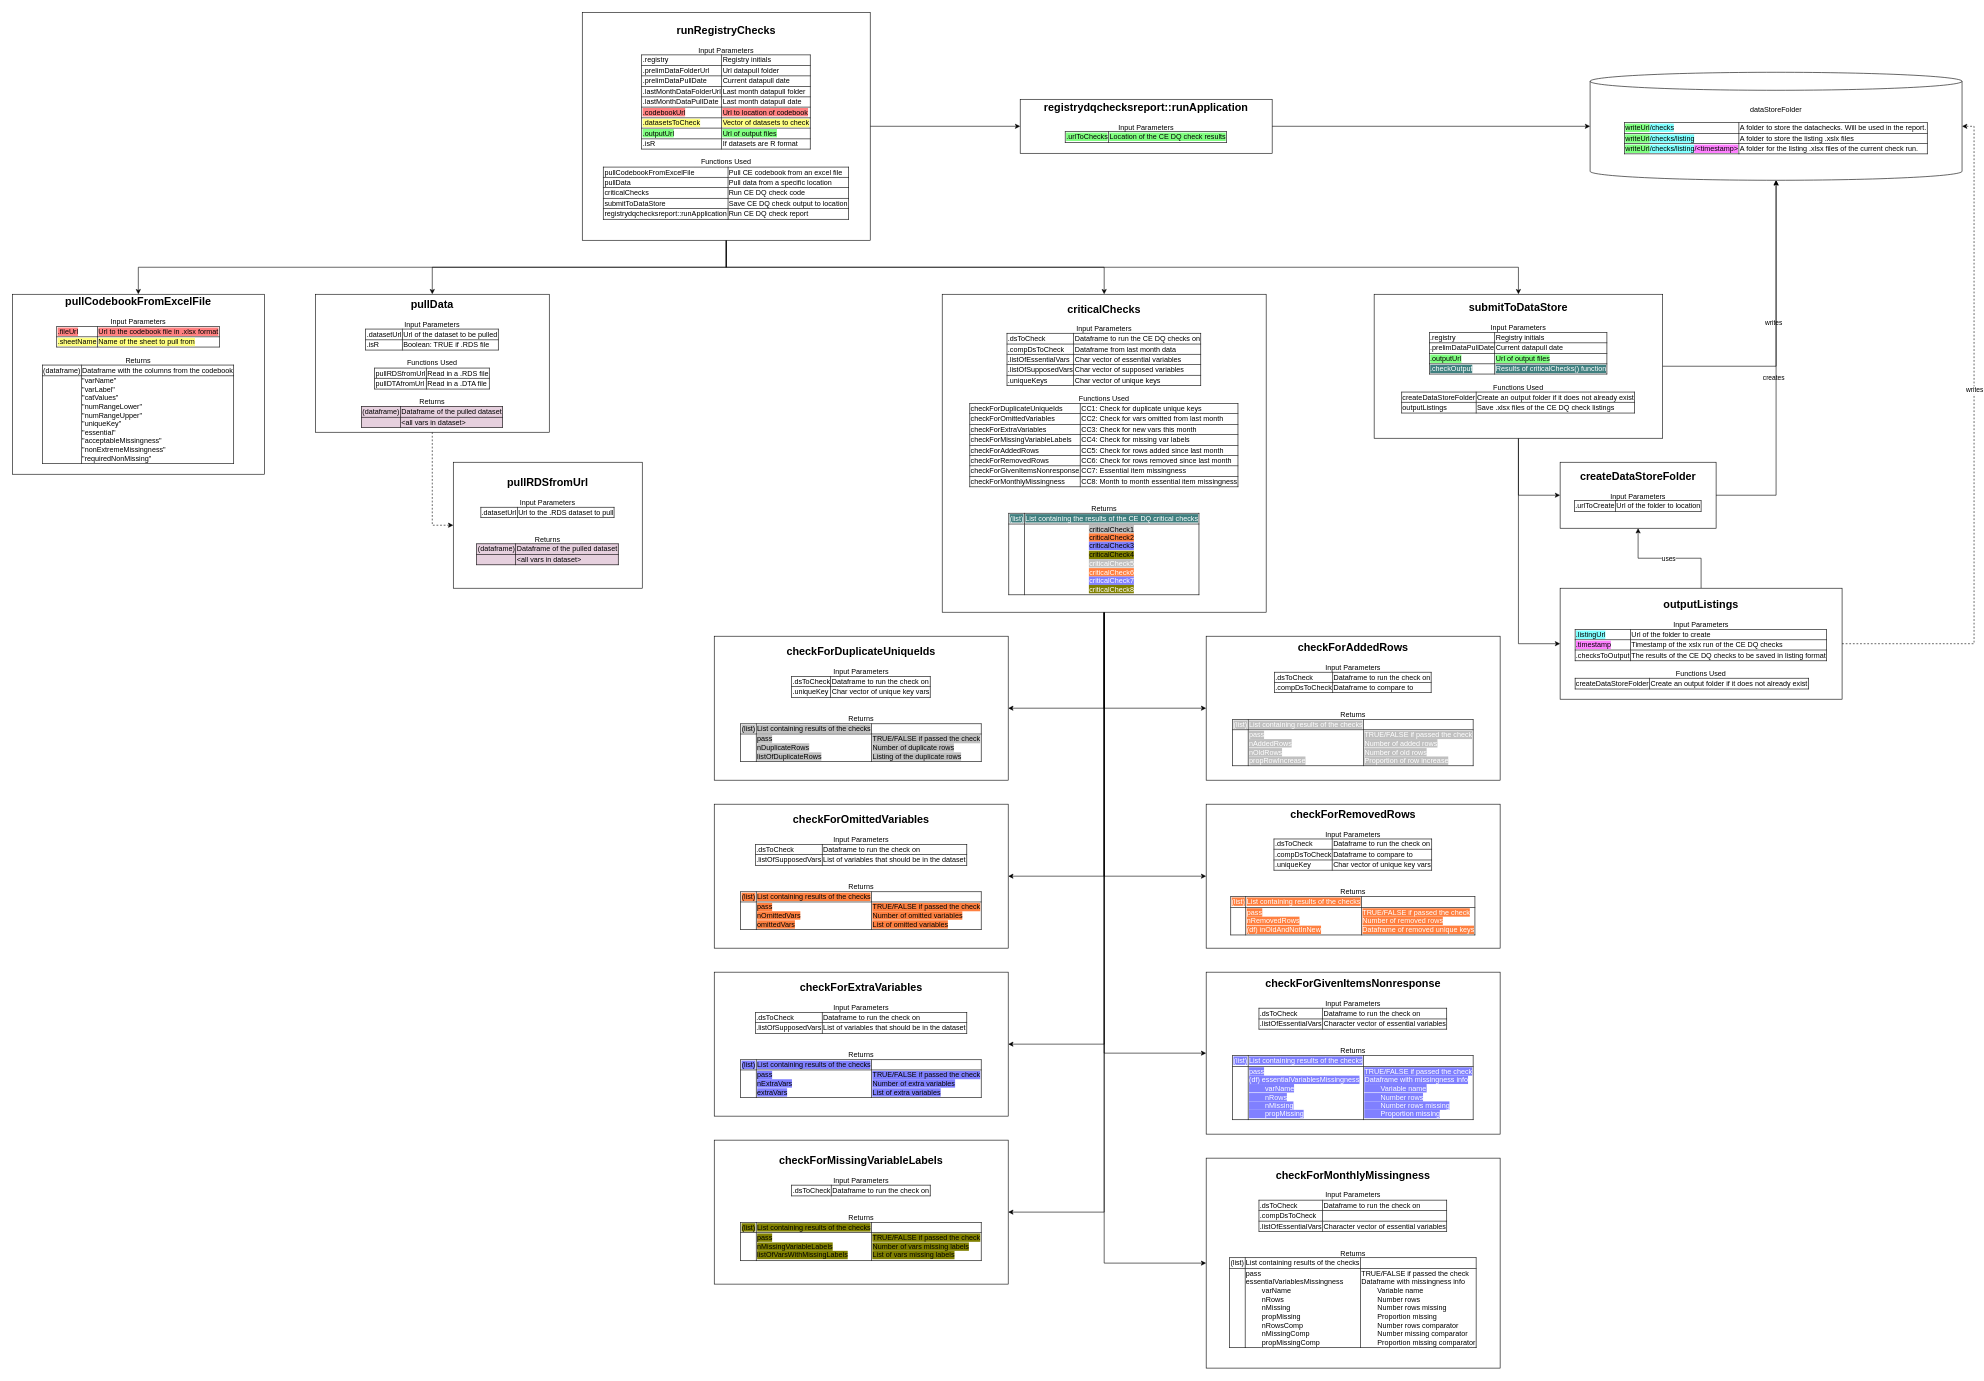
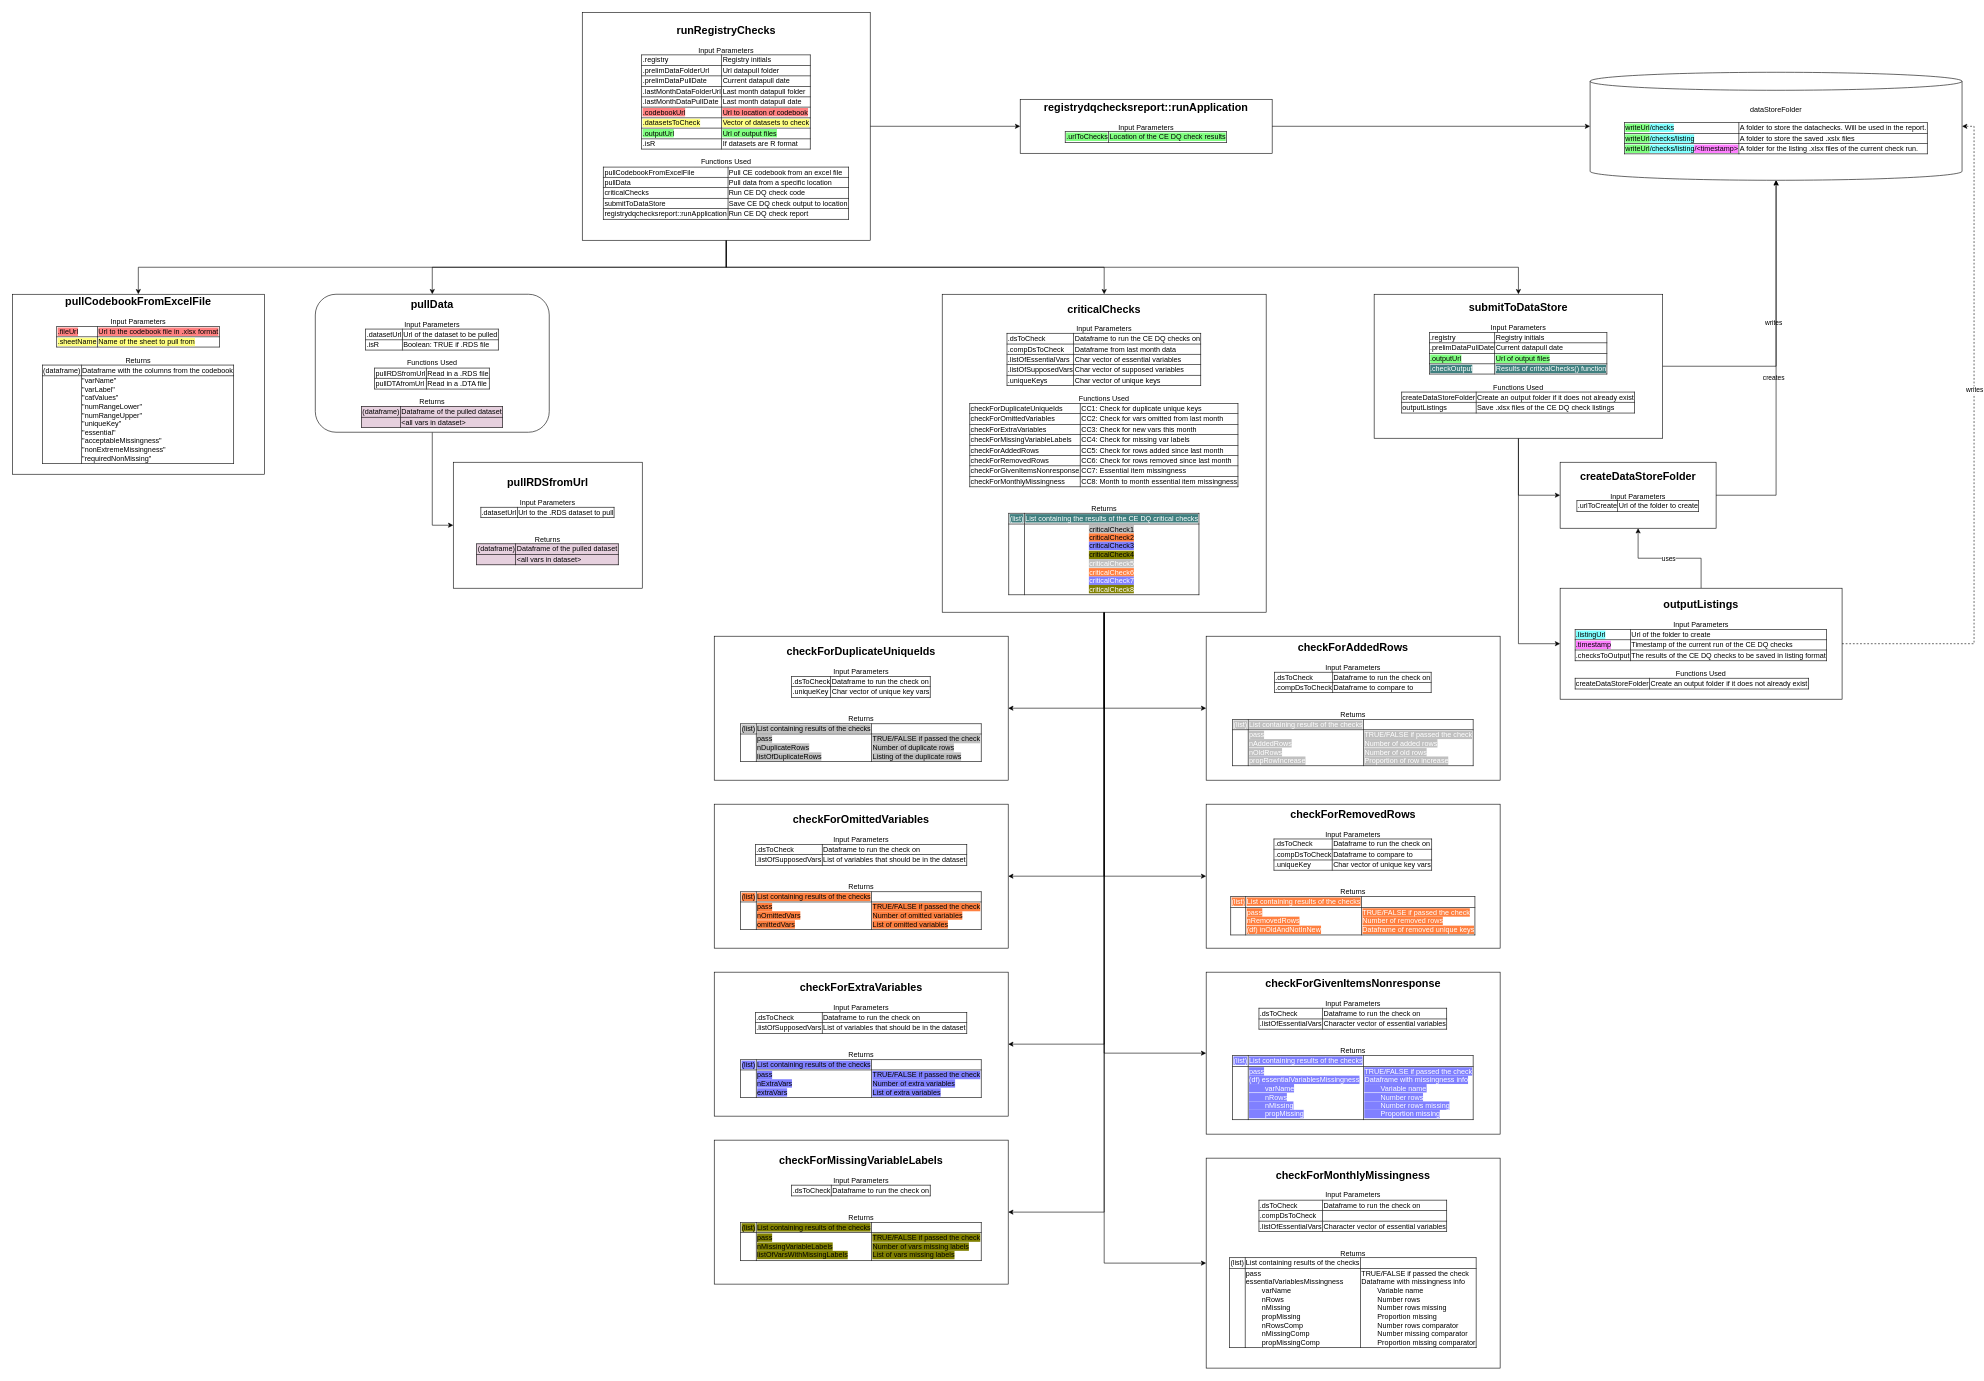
node "dataStoreFolder writeUrl/checks A folder to store the datachecks. Will be used in the report. writeUrl/checks/listing A folder to store the listing .xslx files writeUrl/checks/listing/<timestamp> A folder for the listing .xlsx files of the current check run.": label "dataStoreFolder writeUrl/checks A folder to store the datachecks. Will be used in the report. writeUrl/checks/listing A folder to store the listing .xslx files writeUrl/checks/listing/<timestamp> A folder for the listing .xlsx files of the current check run." -> "dataStoreFolder writeUrl/checks A folder to store the datachecks. Will be used in the report. writeUrl/checks/listing A folder to store the saved .xslx files writeUrl/checks/listing/<timestamp> A folder for the listing .xlsx files of the current check run."
node "pullData Input Parameters .datasetUrl Url of the dataset to be pulled .isR Boolean: TRUE if .RDS file Functions Used pullRDSfromUrl Read in a .RDS file pullDTAfromUrl Read in a .DTA file Returns (dataframe) Dataframe of the pulled dataset <all vars in dataset>": shape rectangle -> rounded rectangle
edge "pullData Input Parameters .datasetUrl Url of the dataset to be pulled .isR Boolean: TRUE if .RDS file Functions Used pullRDSfromUrl Read in a .RDS file pullDTAfromUrl Read in a .DTA file Returns (dataframe) Dataframe of the pulled dataset <all vars in dataset>" -> "pullRDSfromUrl Input Parameters .datasetUrl Url to the .RDS dataset to pull Returns (dataframe) Dataframe of the pulled dataset <all vars in dataset>": style dashed -> solid
node "createDataStoreFolder Input Parameters .urlToCreate Url of the folder to location": label "createDataStoreFolder Input Parameters .urlToCreate Url of the folder to location" -> "createDataStoreFolder Input Parameters .urlToCreate Url of the folder to create"
node "outputListings Input Parameters .listingUrl Url of the folder to create .timestamp Timestamp of the xslx run of the CE DQ checks .checksToOutput The results of the CE DQ checks to be saved in listing format Functions Used createDataStoreFolder Create an output folder if it does not already exist": label "outputListings Input Parameters .listingUrl Url of the folder to create .timestamp Timestamp of the xslx run of the CE DQ checks .checksToOutput The results of the CE DQ checks to be saved in listing format Functions Used createDataStoreFolder Create an output folder if it does not already exist" -> "outputListings Input Parameters .listingUrl Url of the folder to create .timestamp Timestamp of the current run of the CE DQ checks .checksToOutput The results of the CE DQ checks to be saved in listing format Functions Used createDataStoreFolder Create an output folder if it does not already exist"
